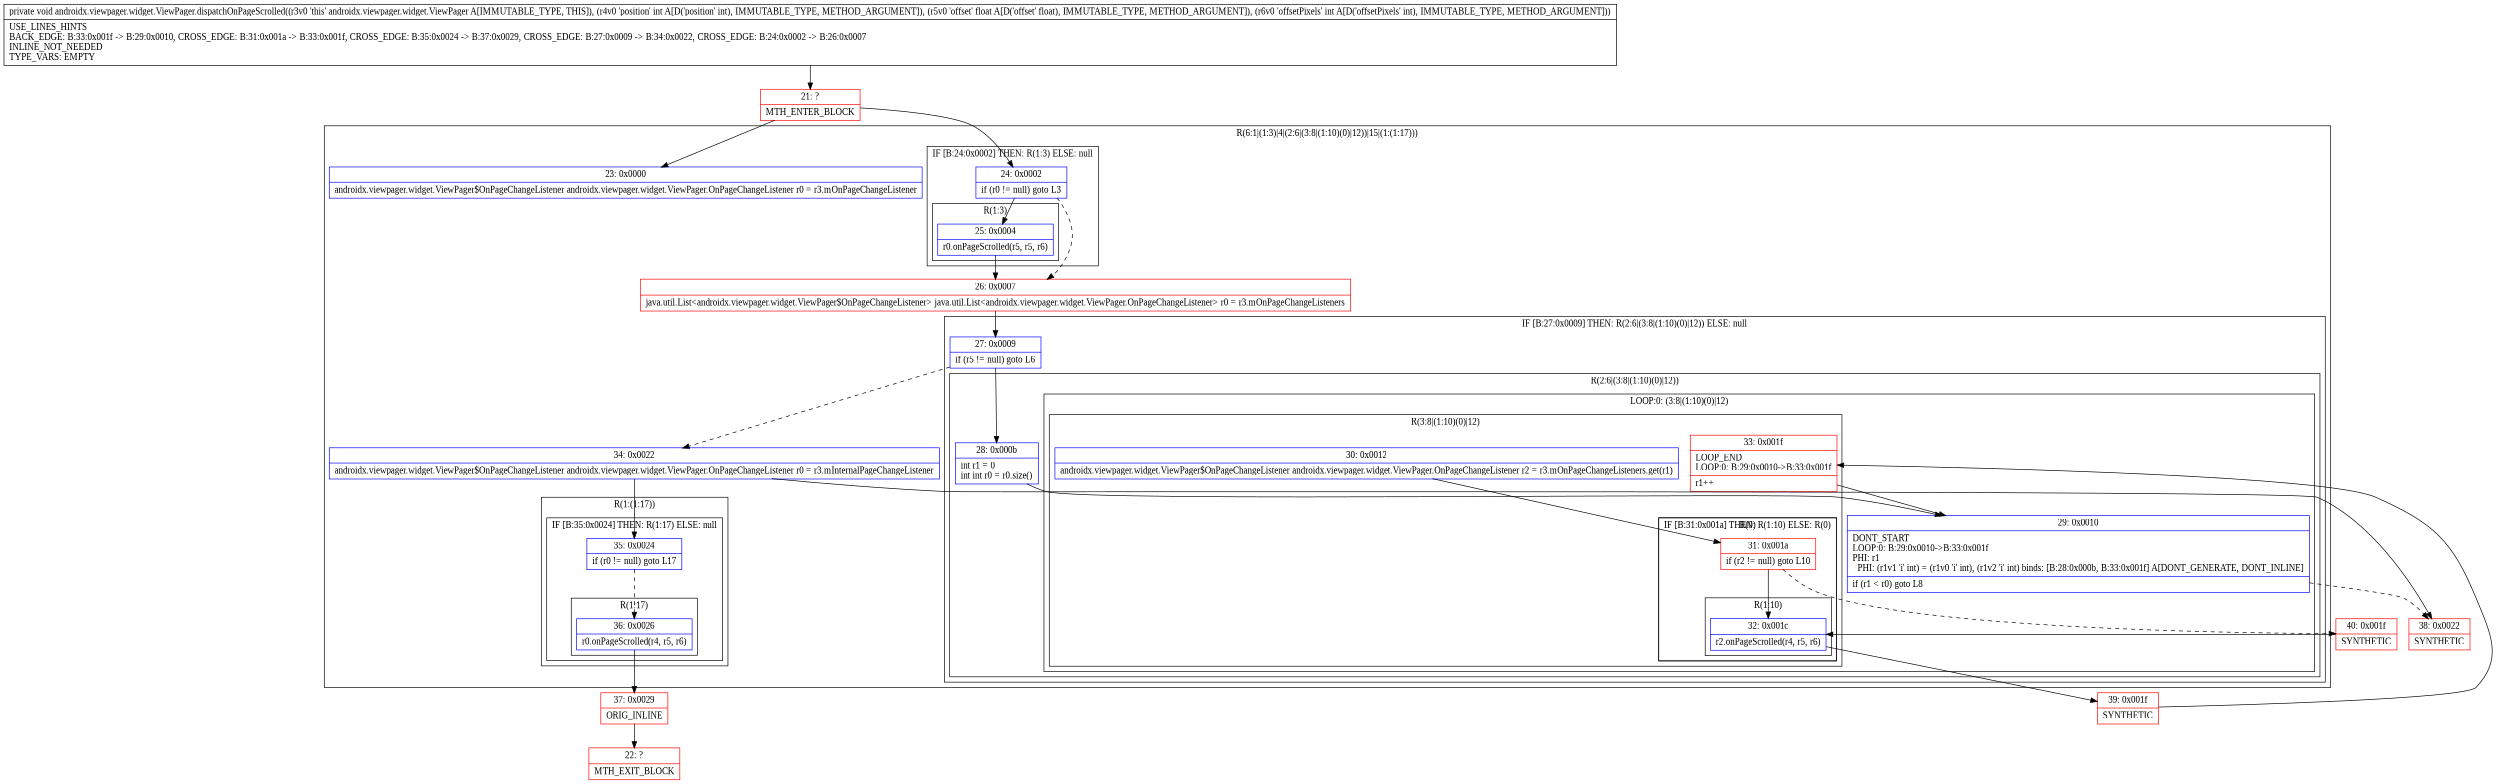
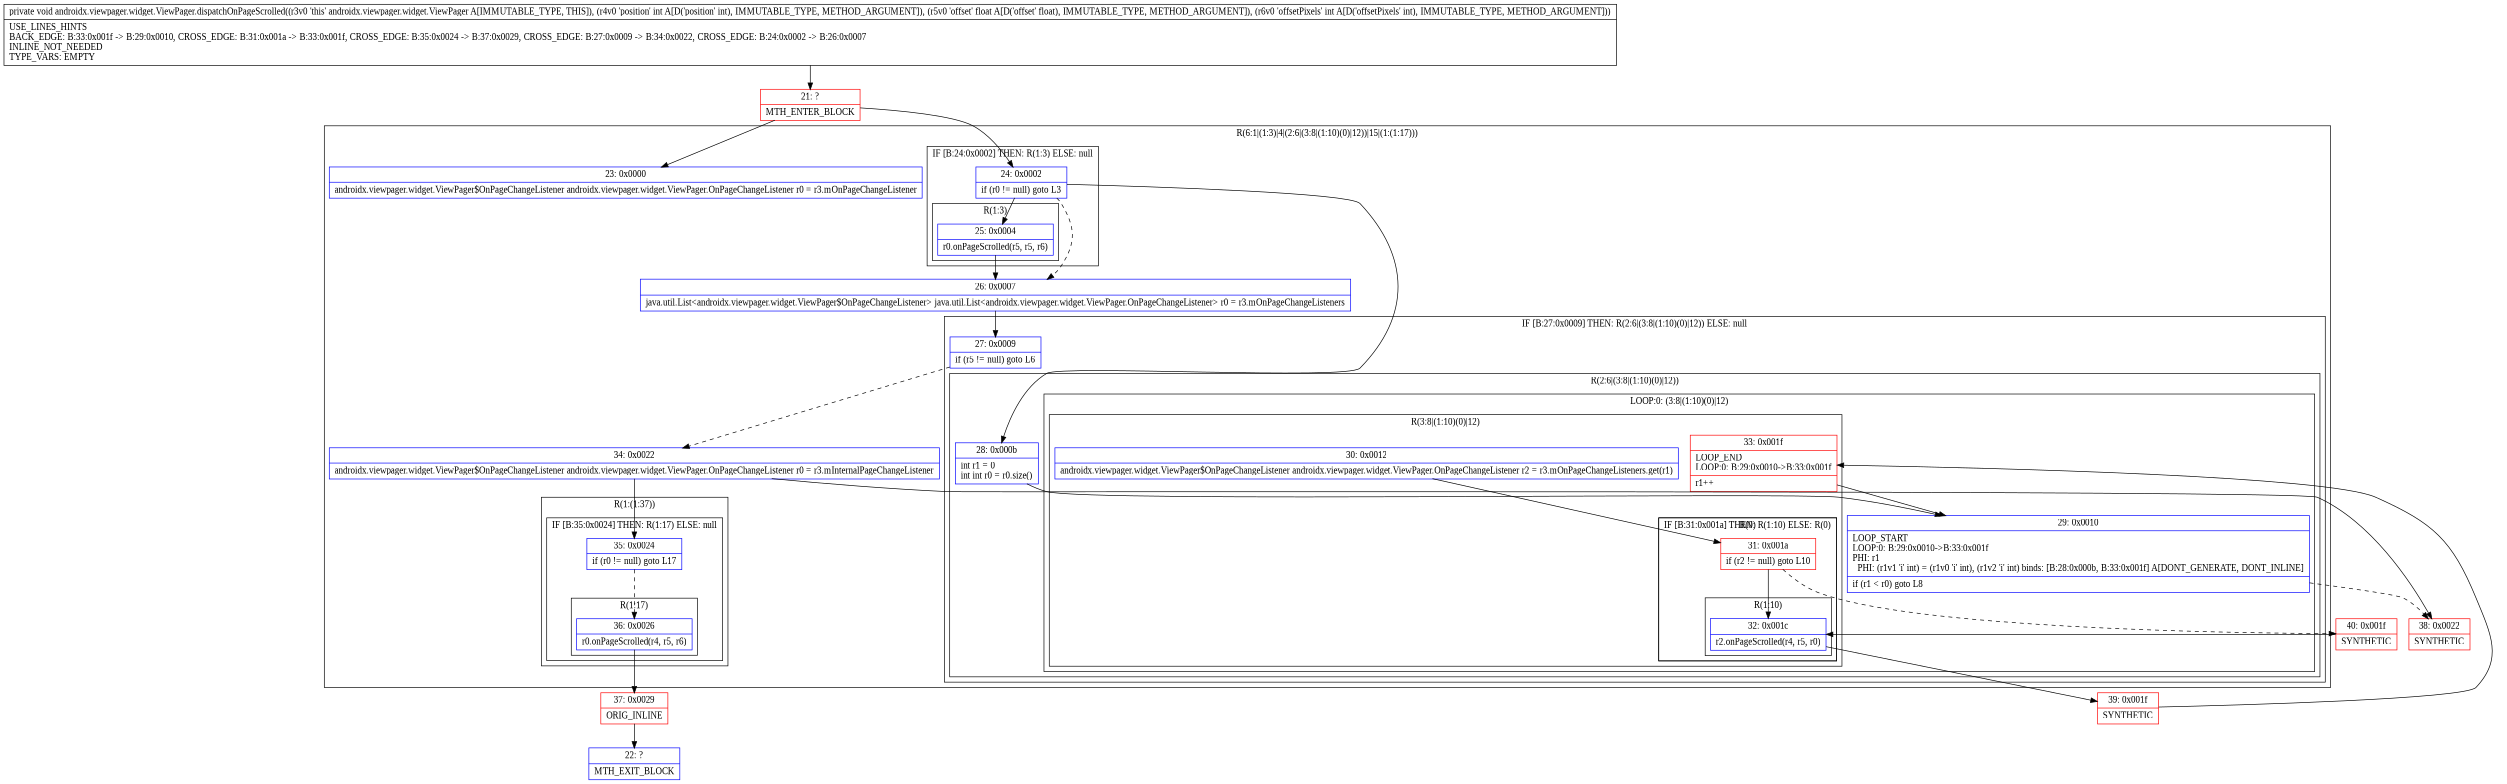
node "26: 0x0007": color red -> blue
edge "27: 0x0009" -> "28: 0x000b": now "24: 0x0002" -> "28: 0x000b"
cluster "R(1:(1:17))": label "R(1:(1:17))" -> "R(1:(1:37))"
node "29: 0x0010": text "DONT_START" -> "LOOP_START"
node "32: 0x001c": text "r2.onPageScrolled(r4, r5, r6)" -> "r2.onPageScrolled(r4, r5, r0)"
node "22: ?": color red -> blue
